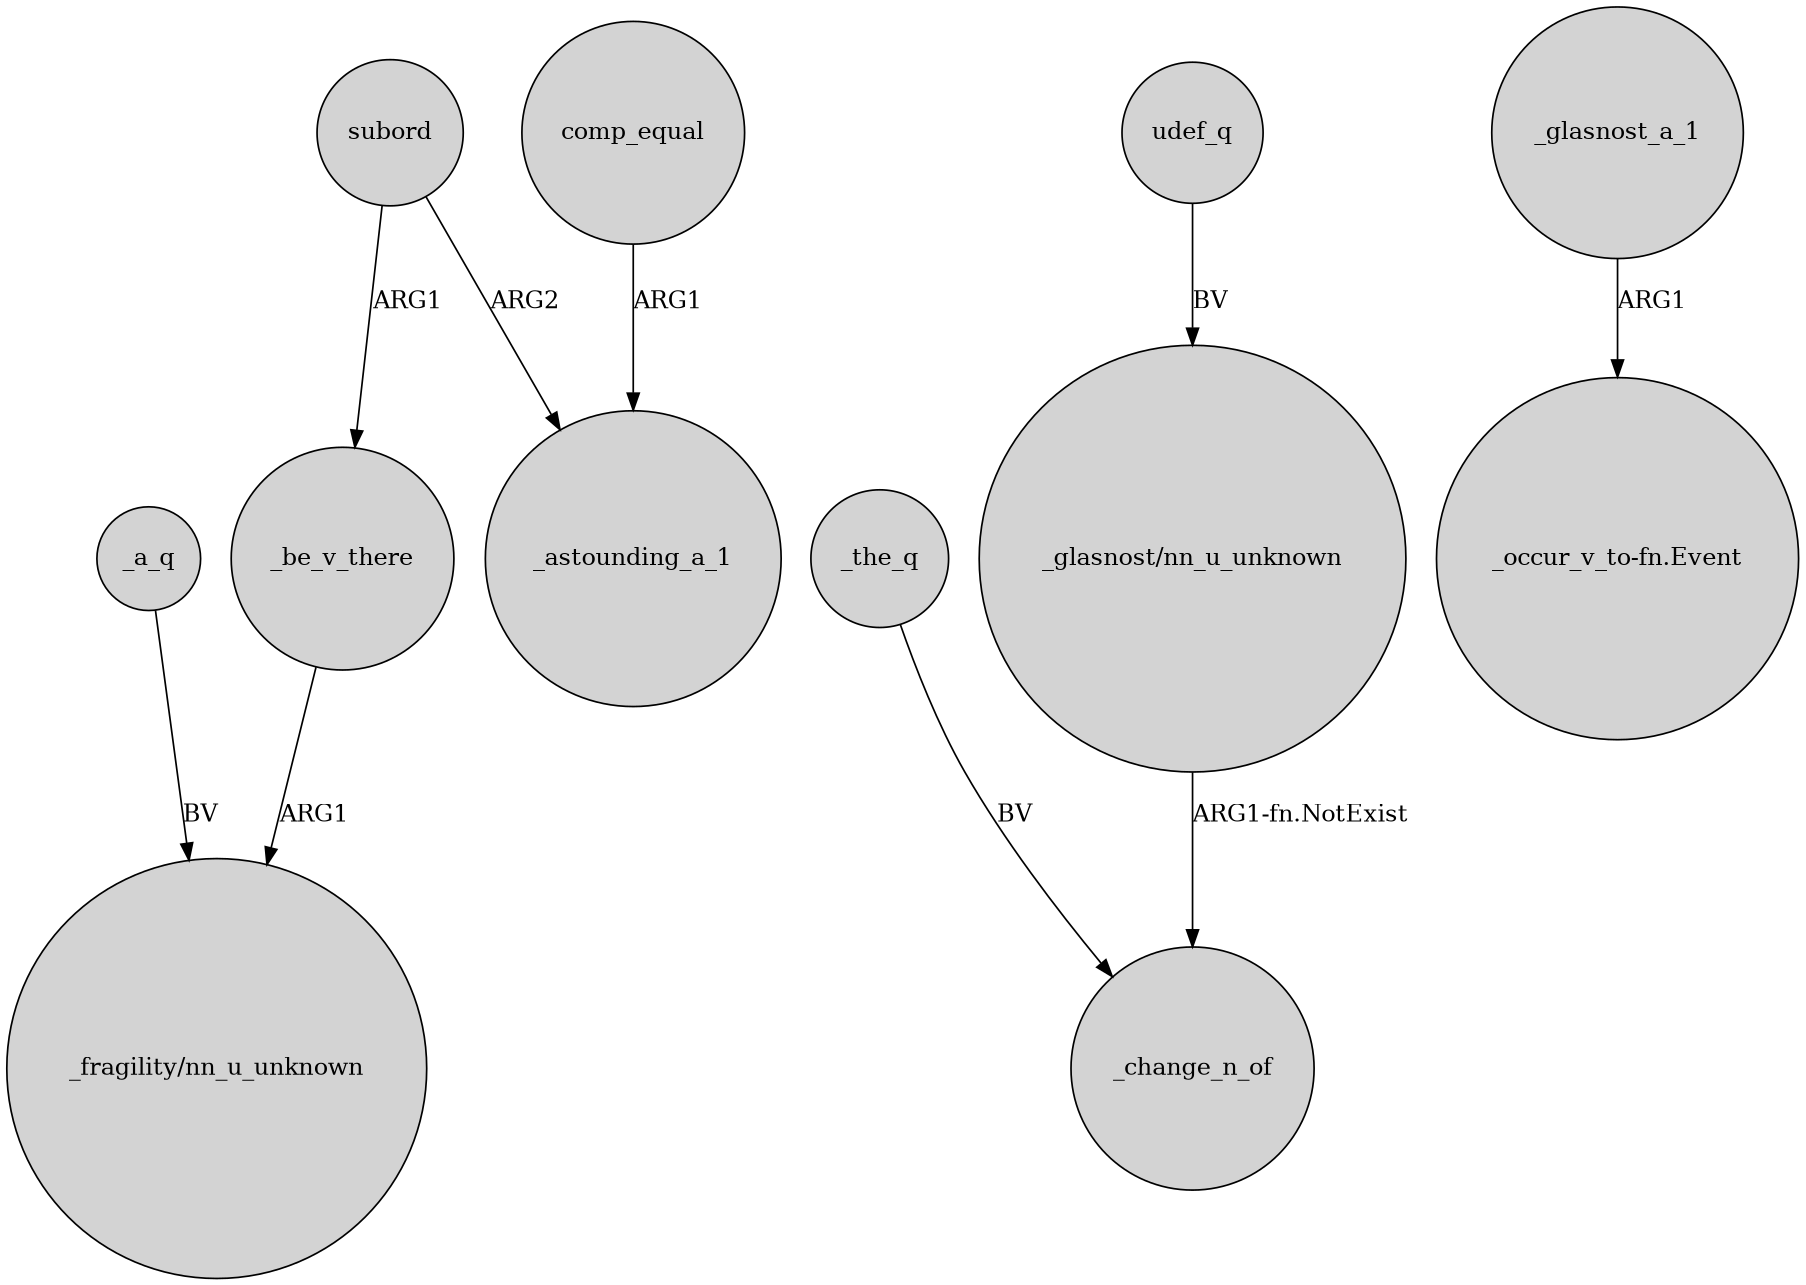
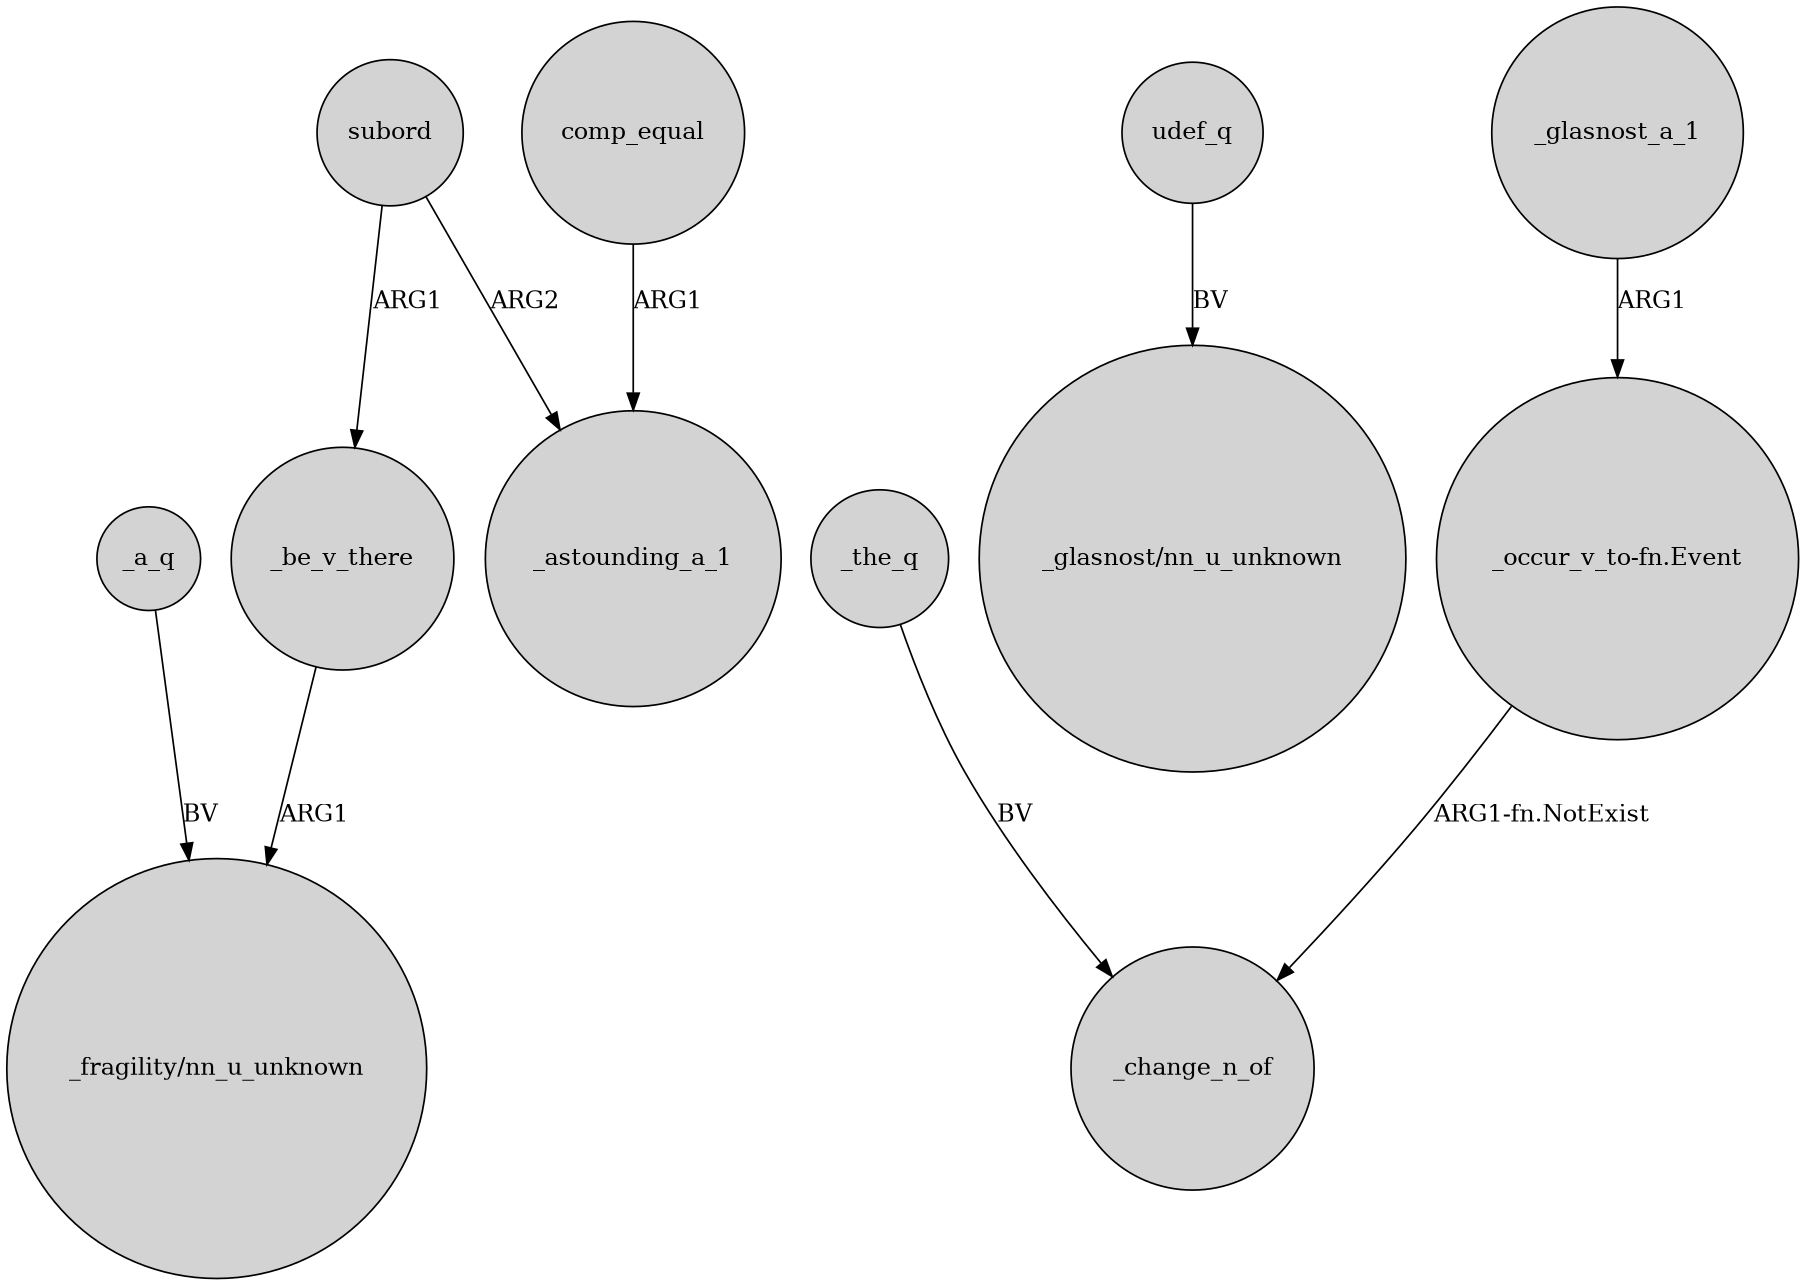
edge "_glasnost/nn_u_unknown" -> "_change_n_of": now "_occur_v_to-fn.Event" -> "_change_n_of"
